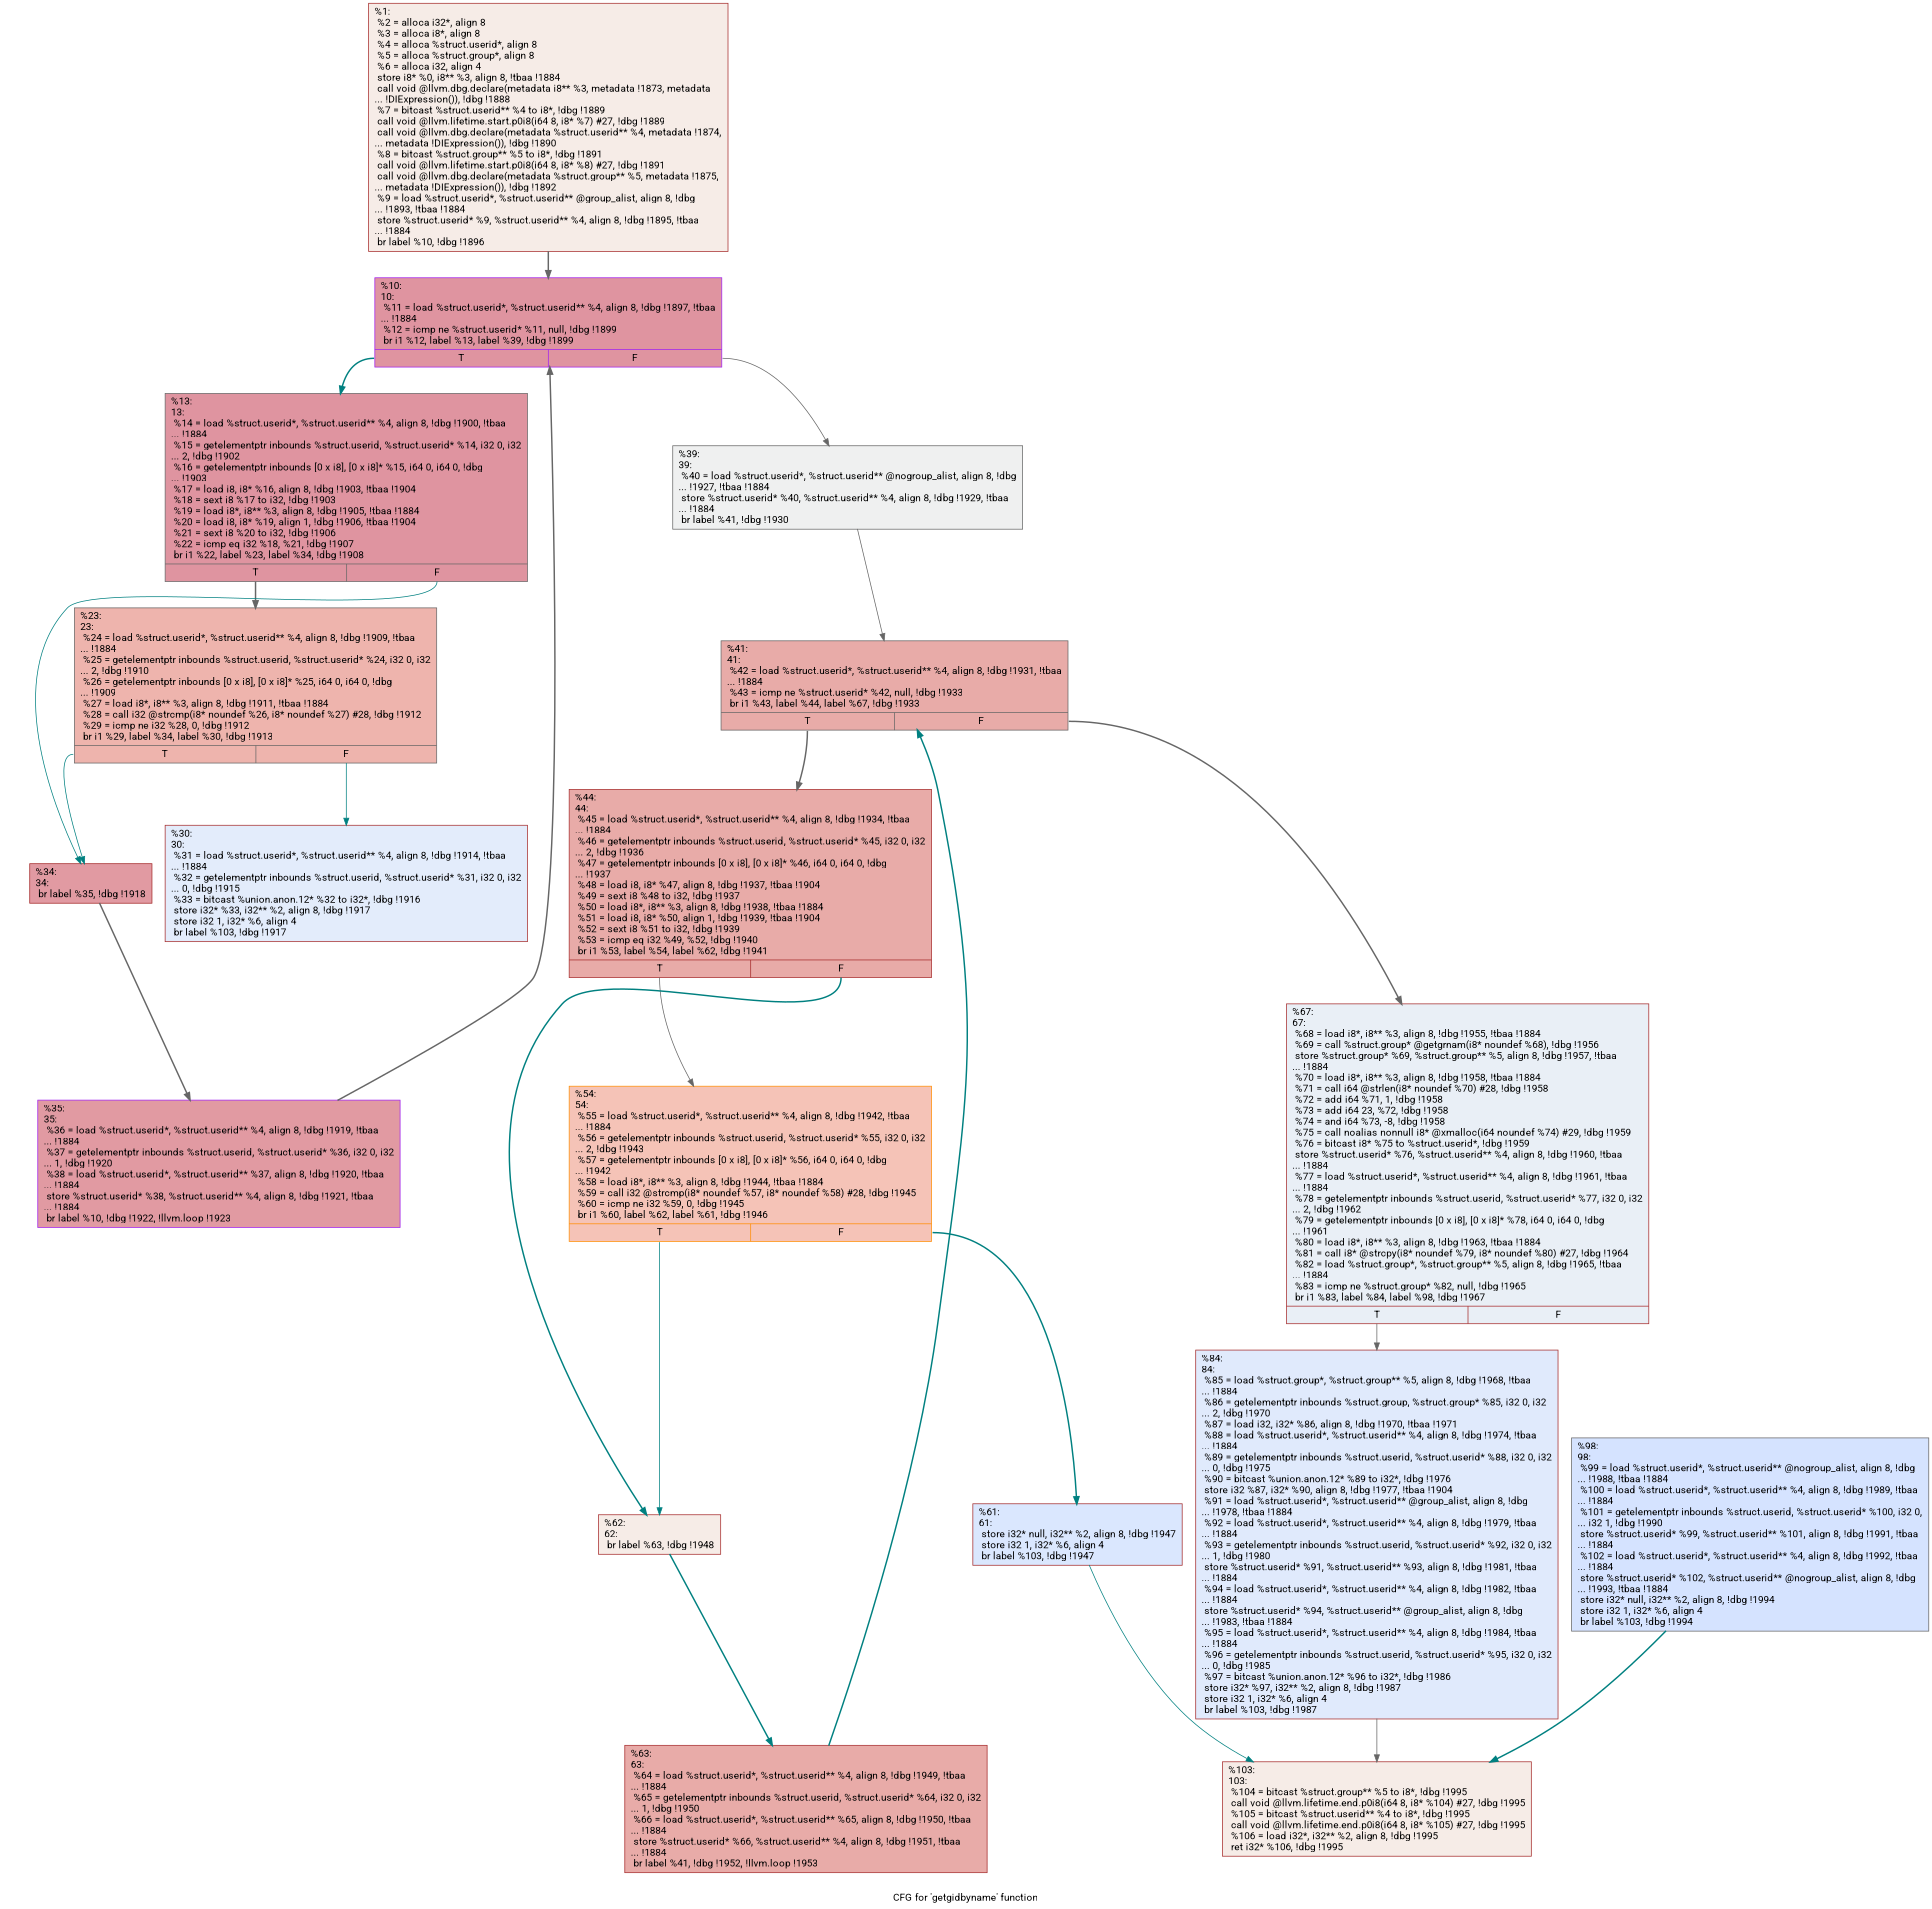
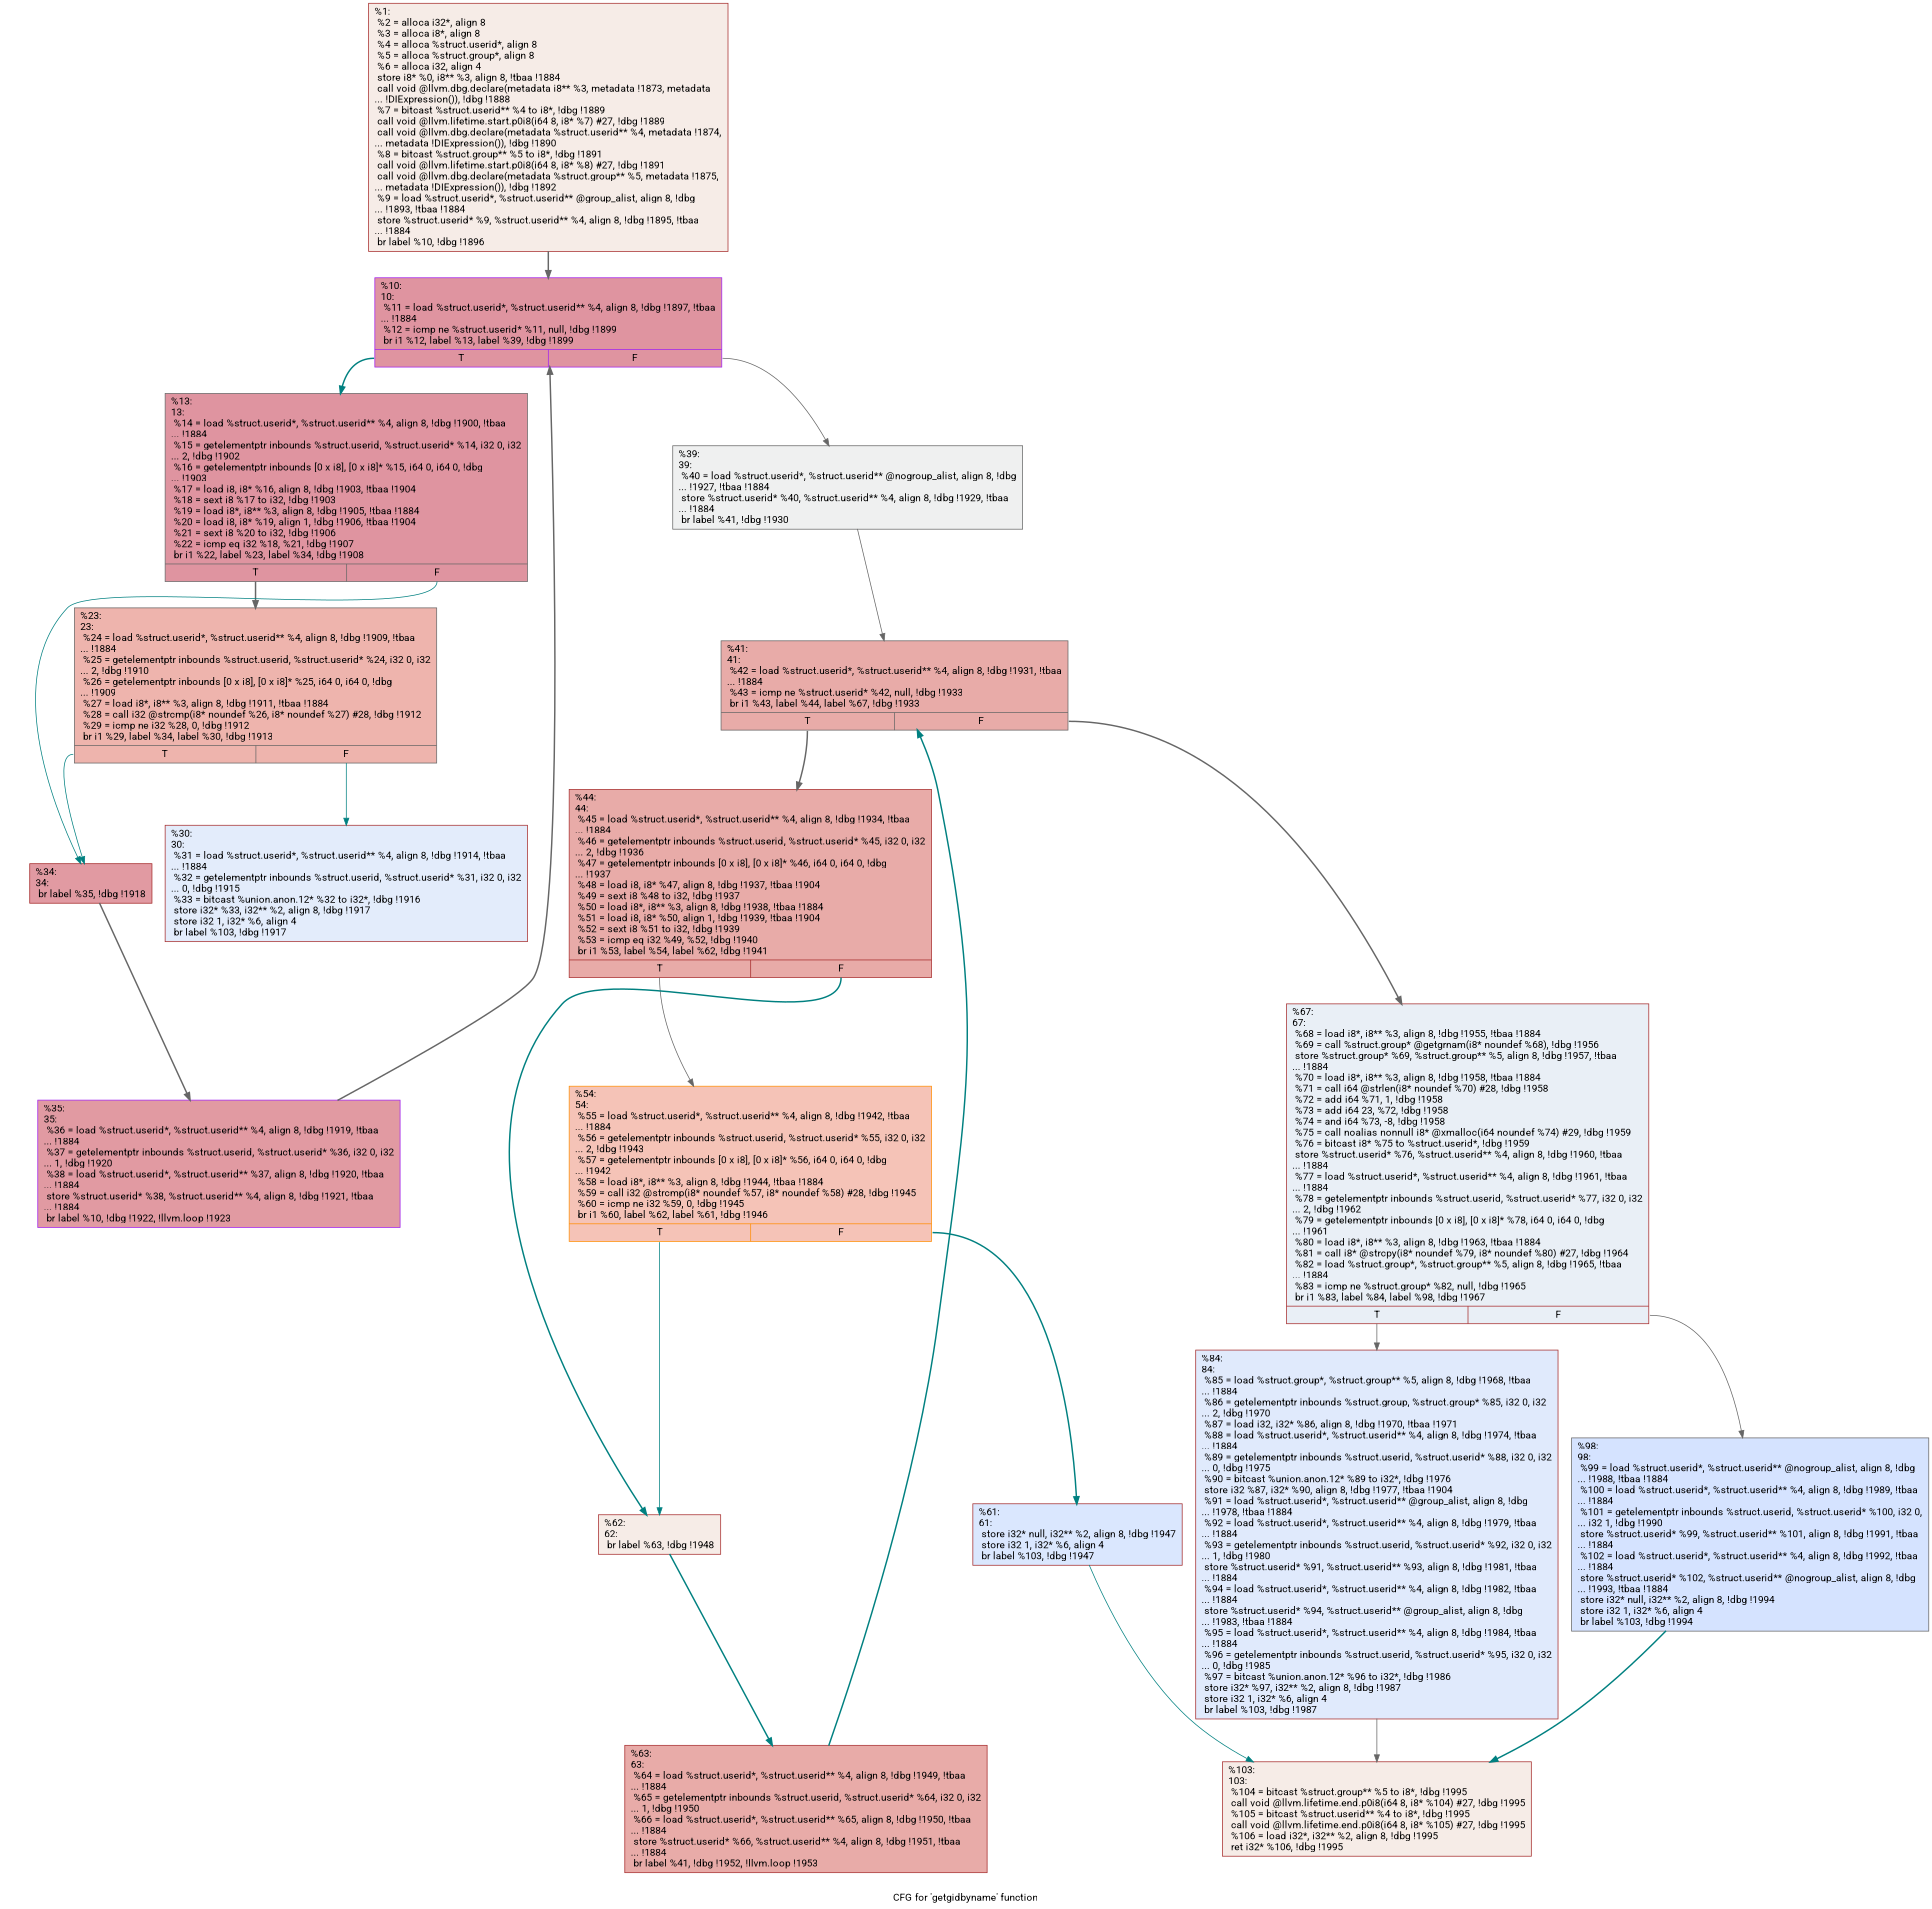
edge "%67:" -> "%98:": added
